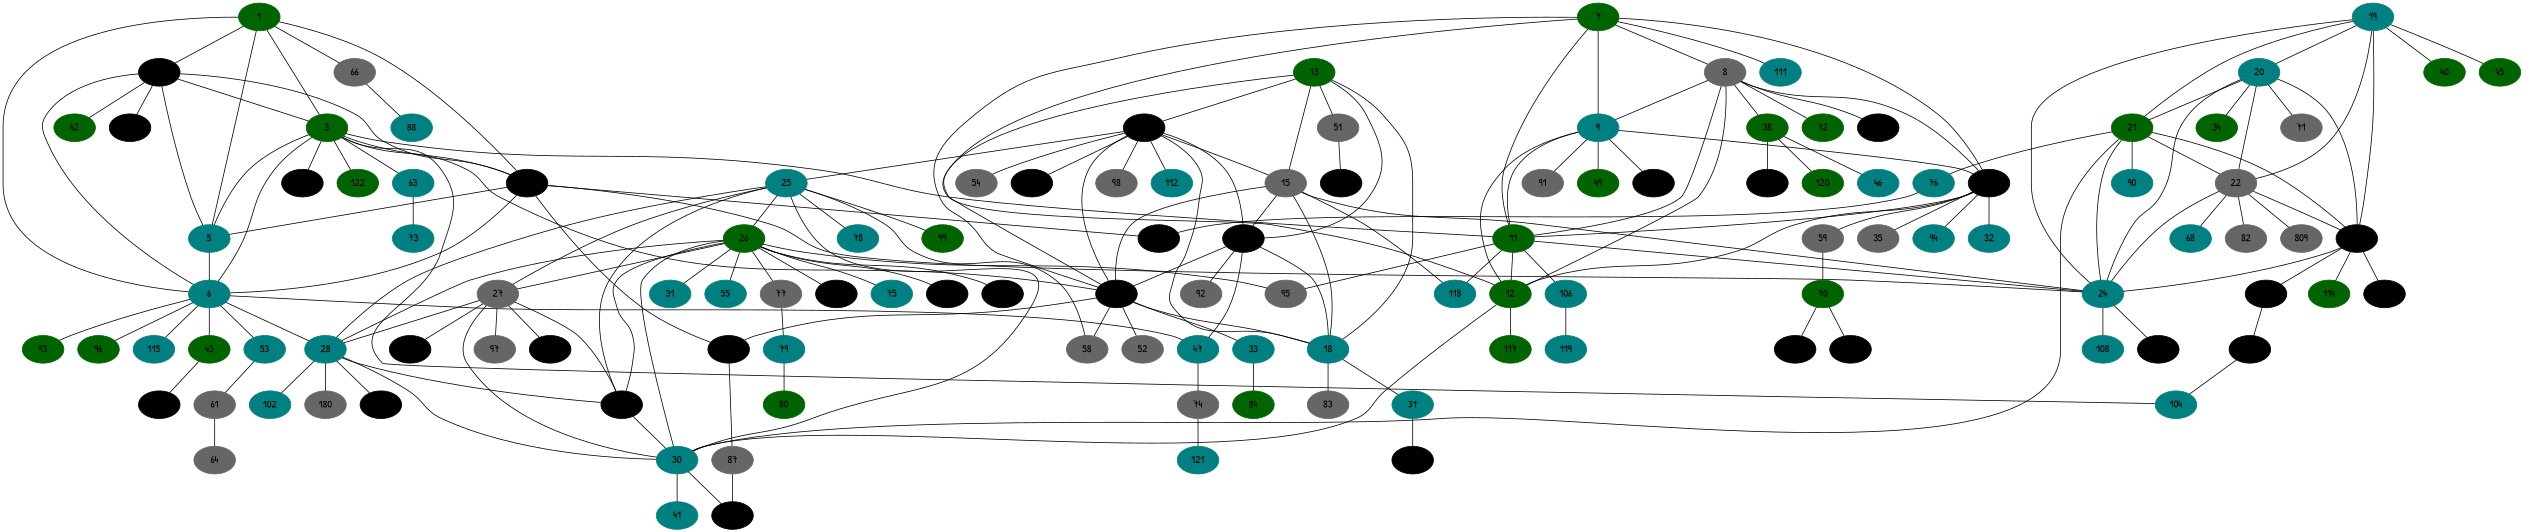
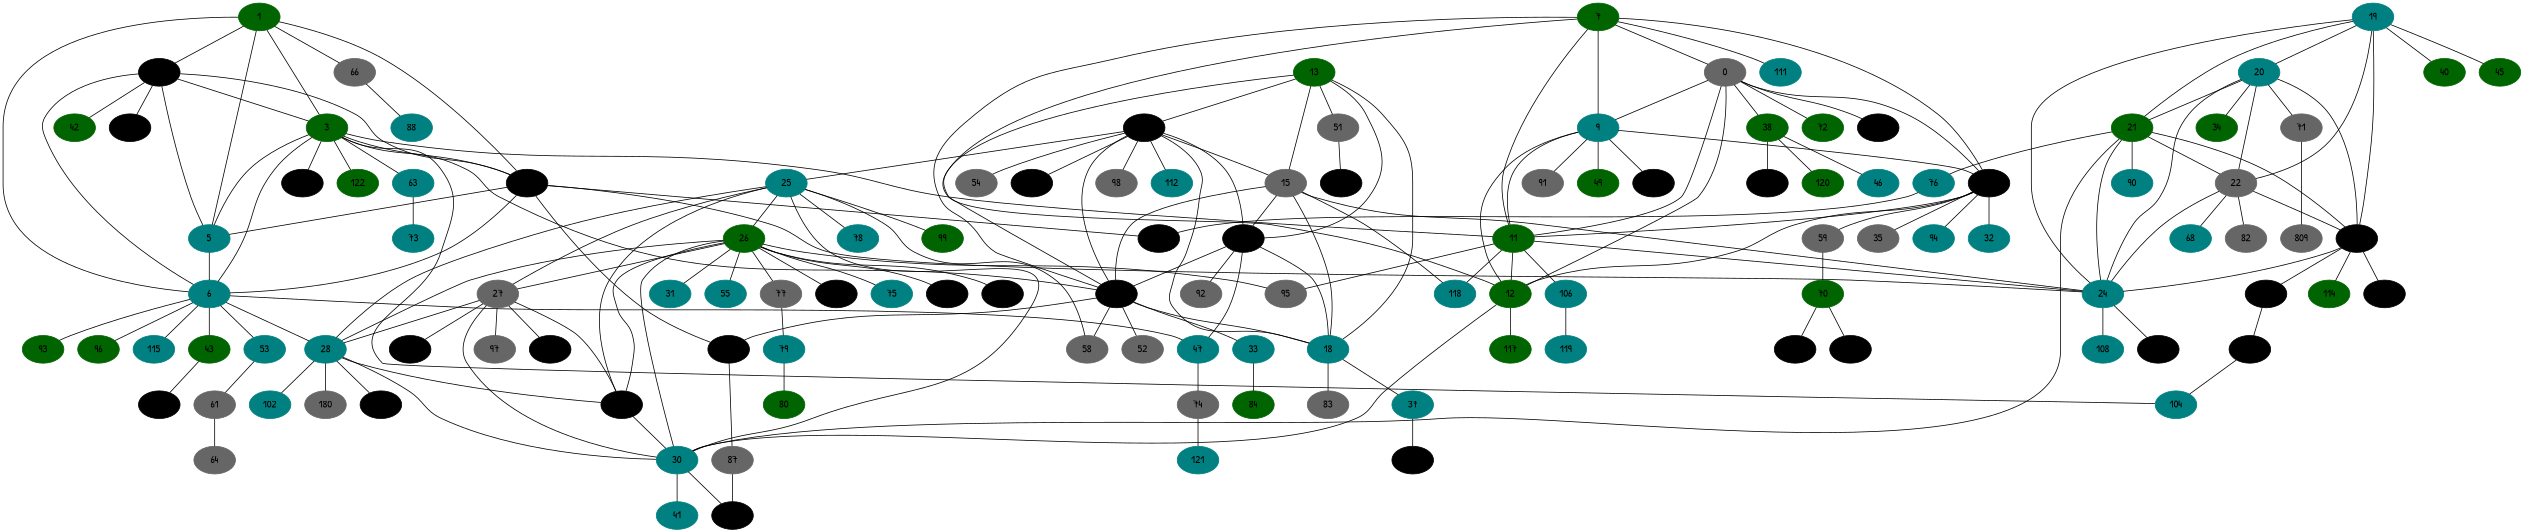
node "8": label "8" -> "0"
edge "22" -- "809": now "71" -- "809"
